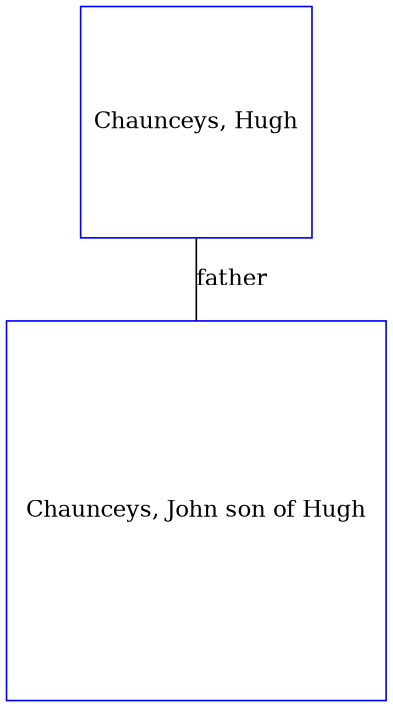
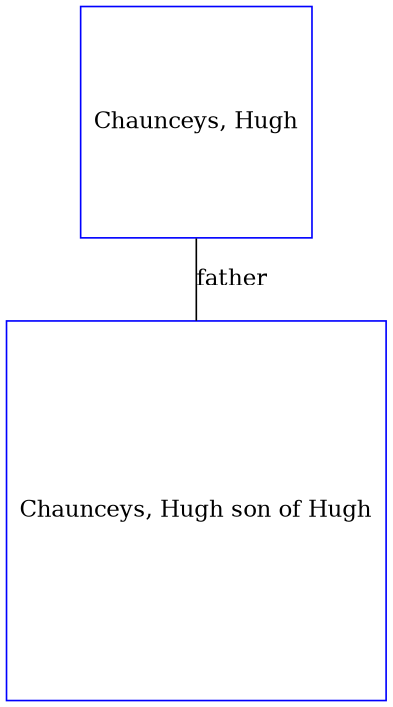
node "Chaunceys, John son of Hugh": label "Chaunceys, John son of Hugh" -> "Chaunceys, Hugh son of Hugh"
